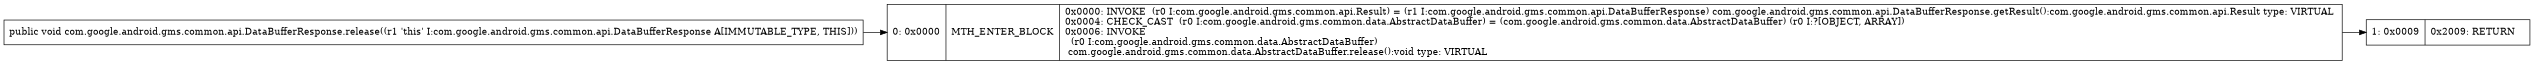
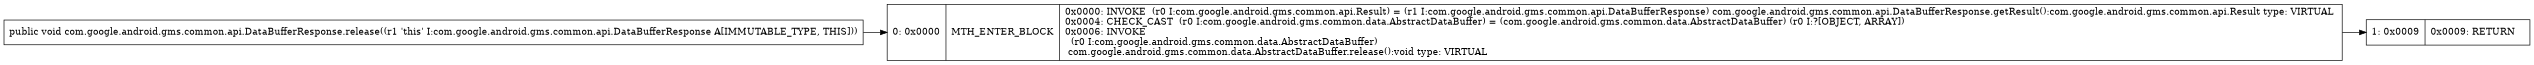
node "1: 0x0009": text "0x2009: RETURN" -> "0x0009: RETURN"
